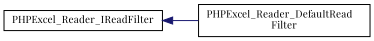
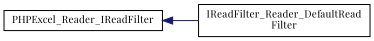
node "PHPExcel_Reader_DefaultRead Filter": label "PHPExcel_Reader_DefaultRead Filter" -> "IReadFilter_Reader_DefaultRead Filter"
